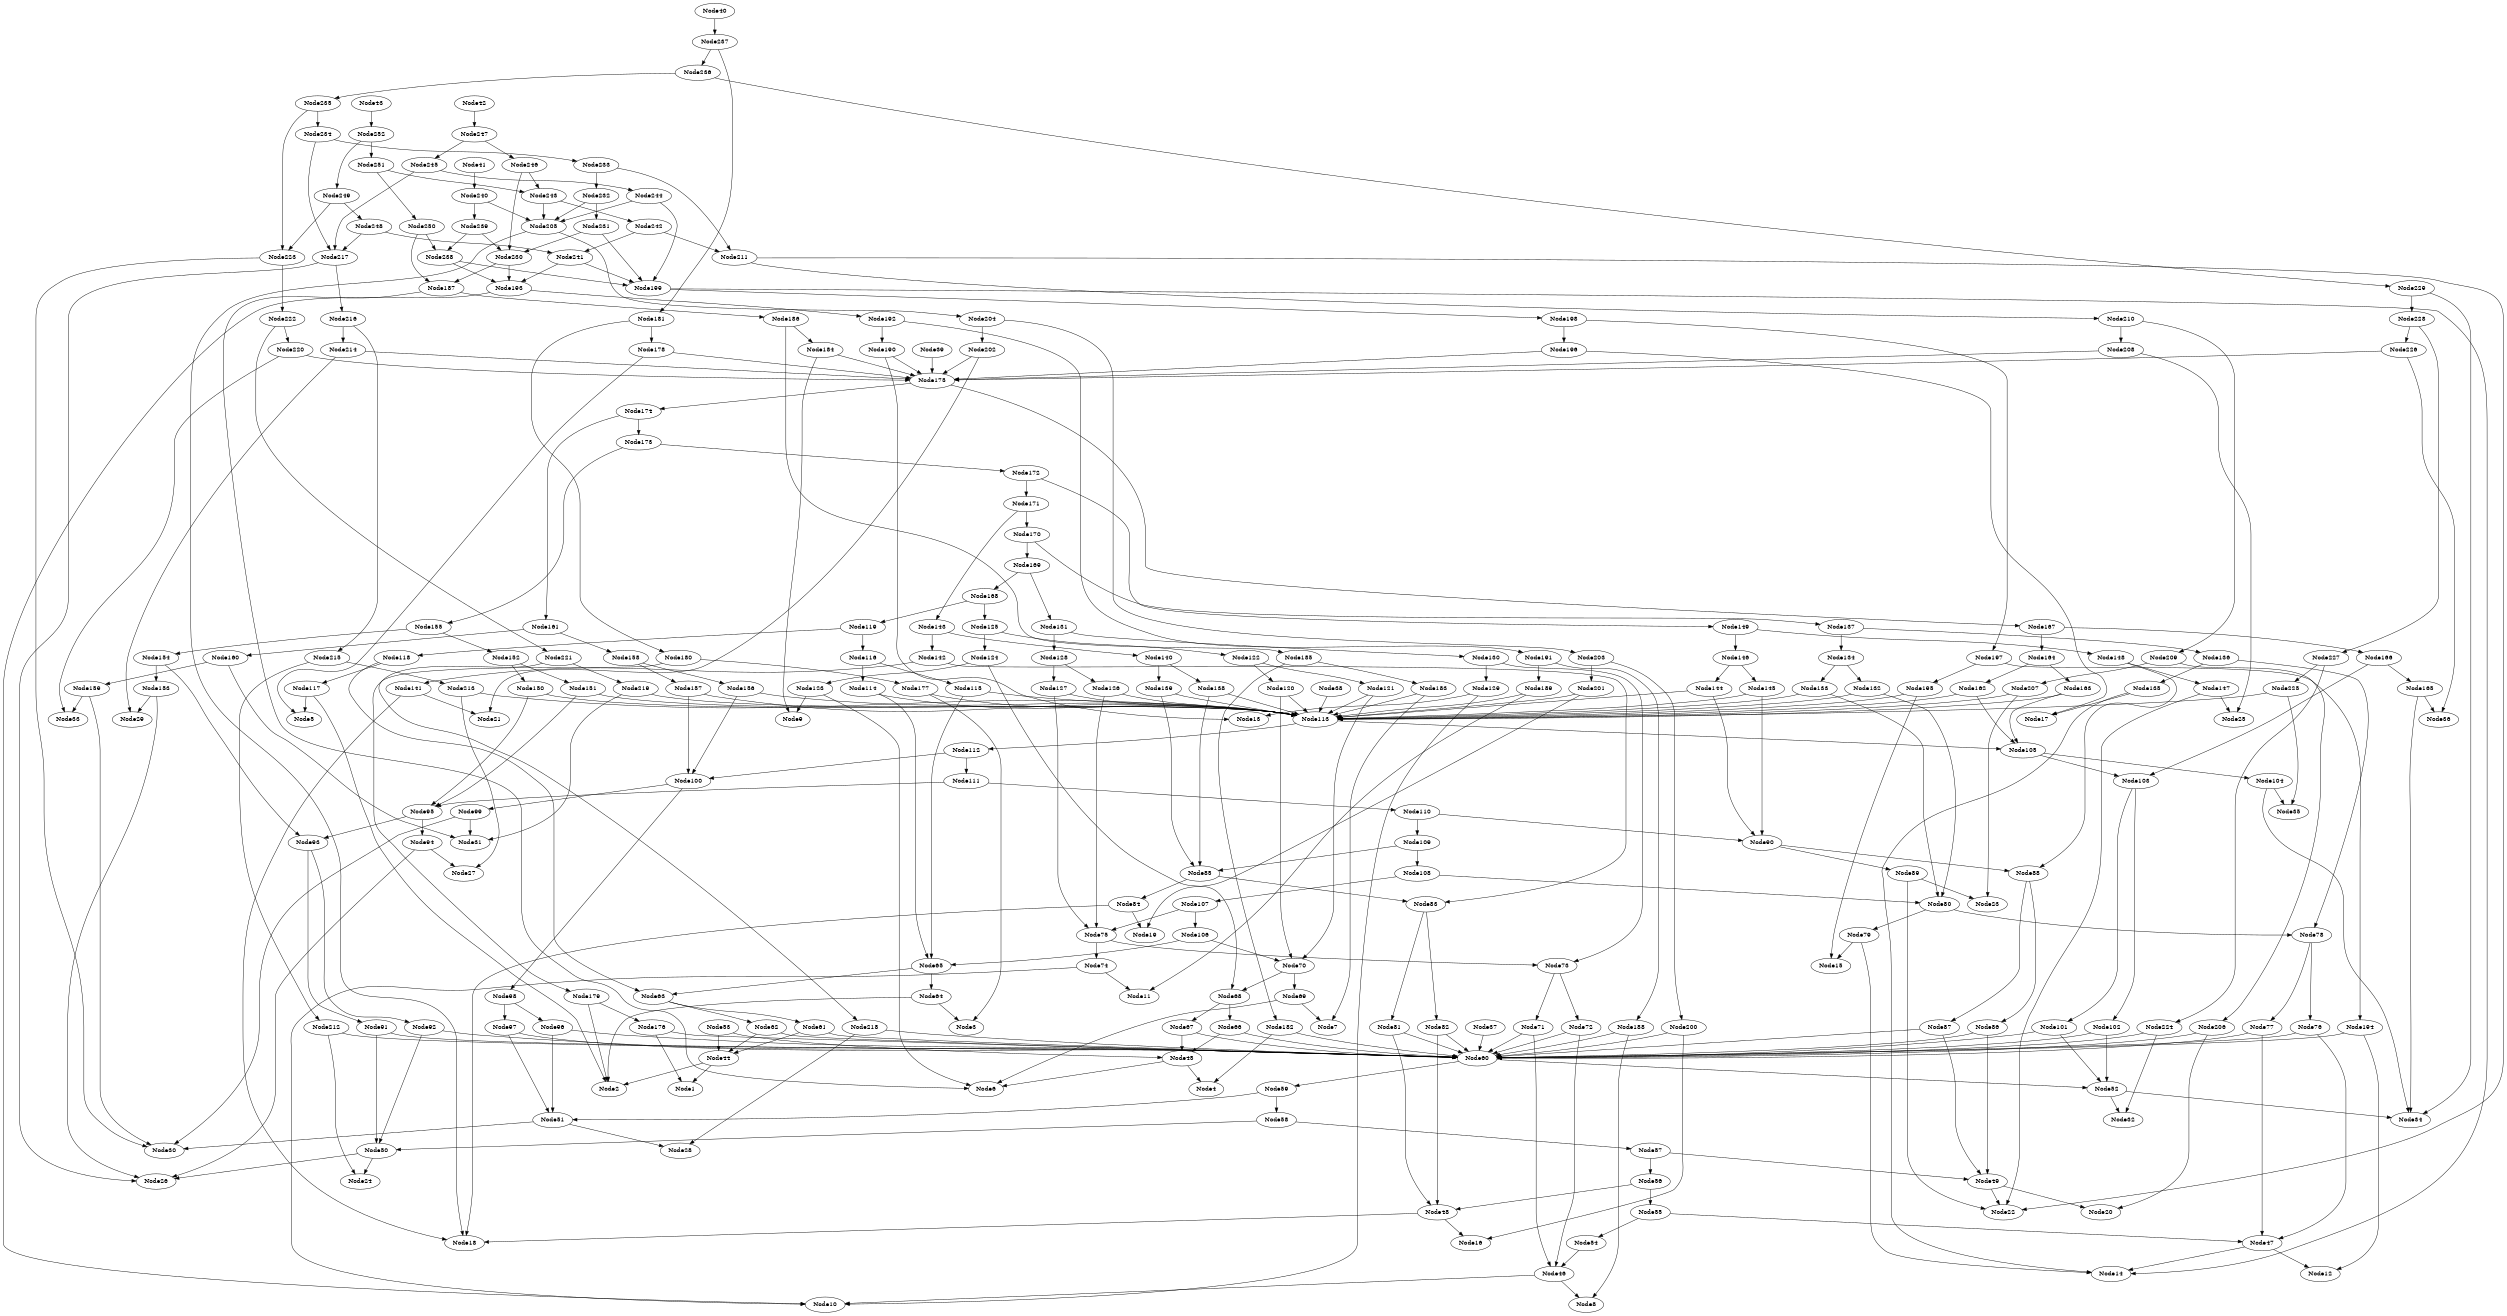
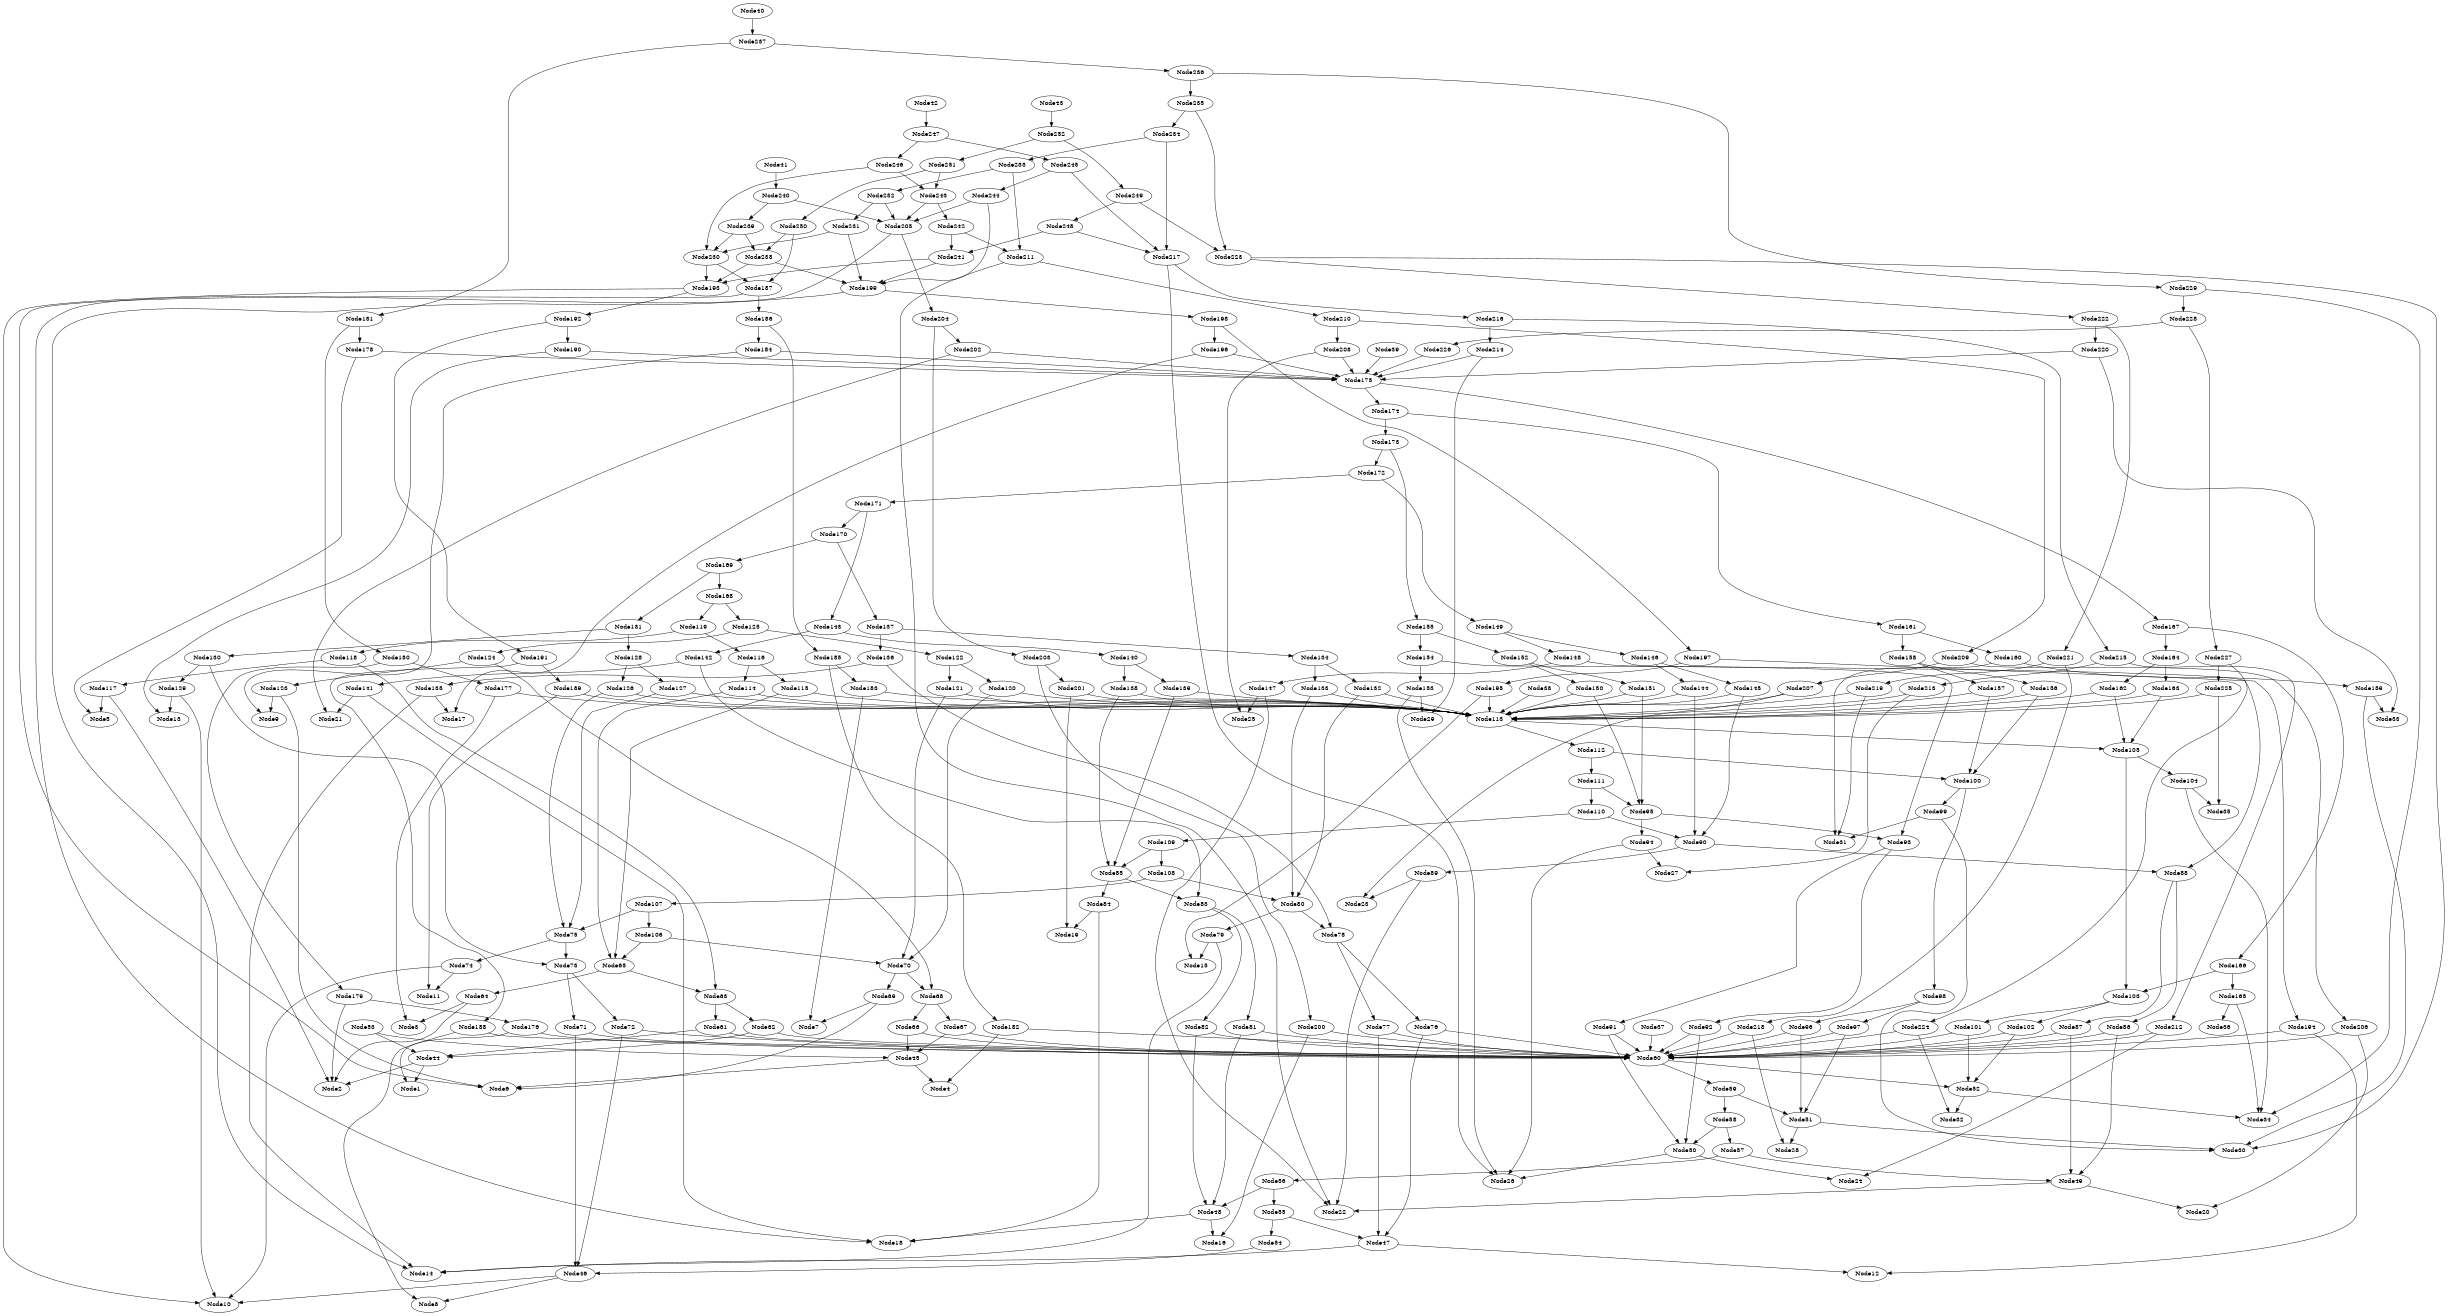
edge "Node226" -> "Node36": removed
